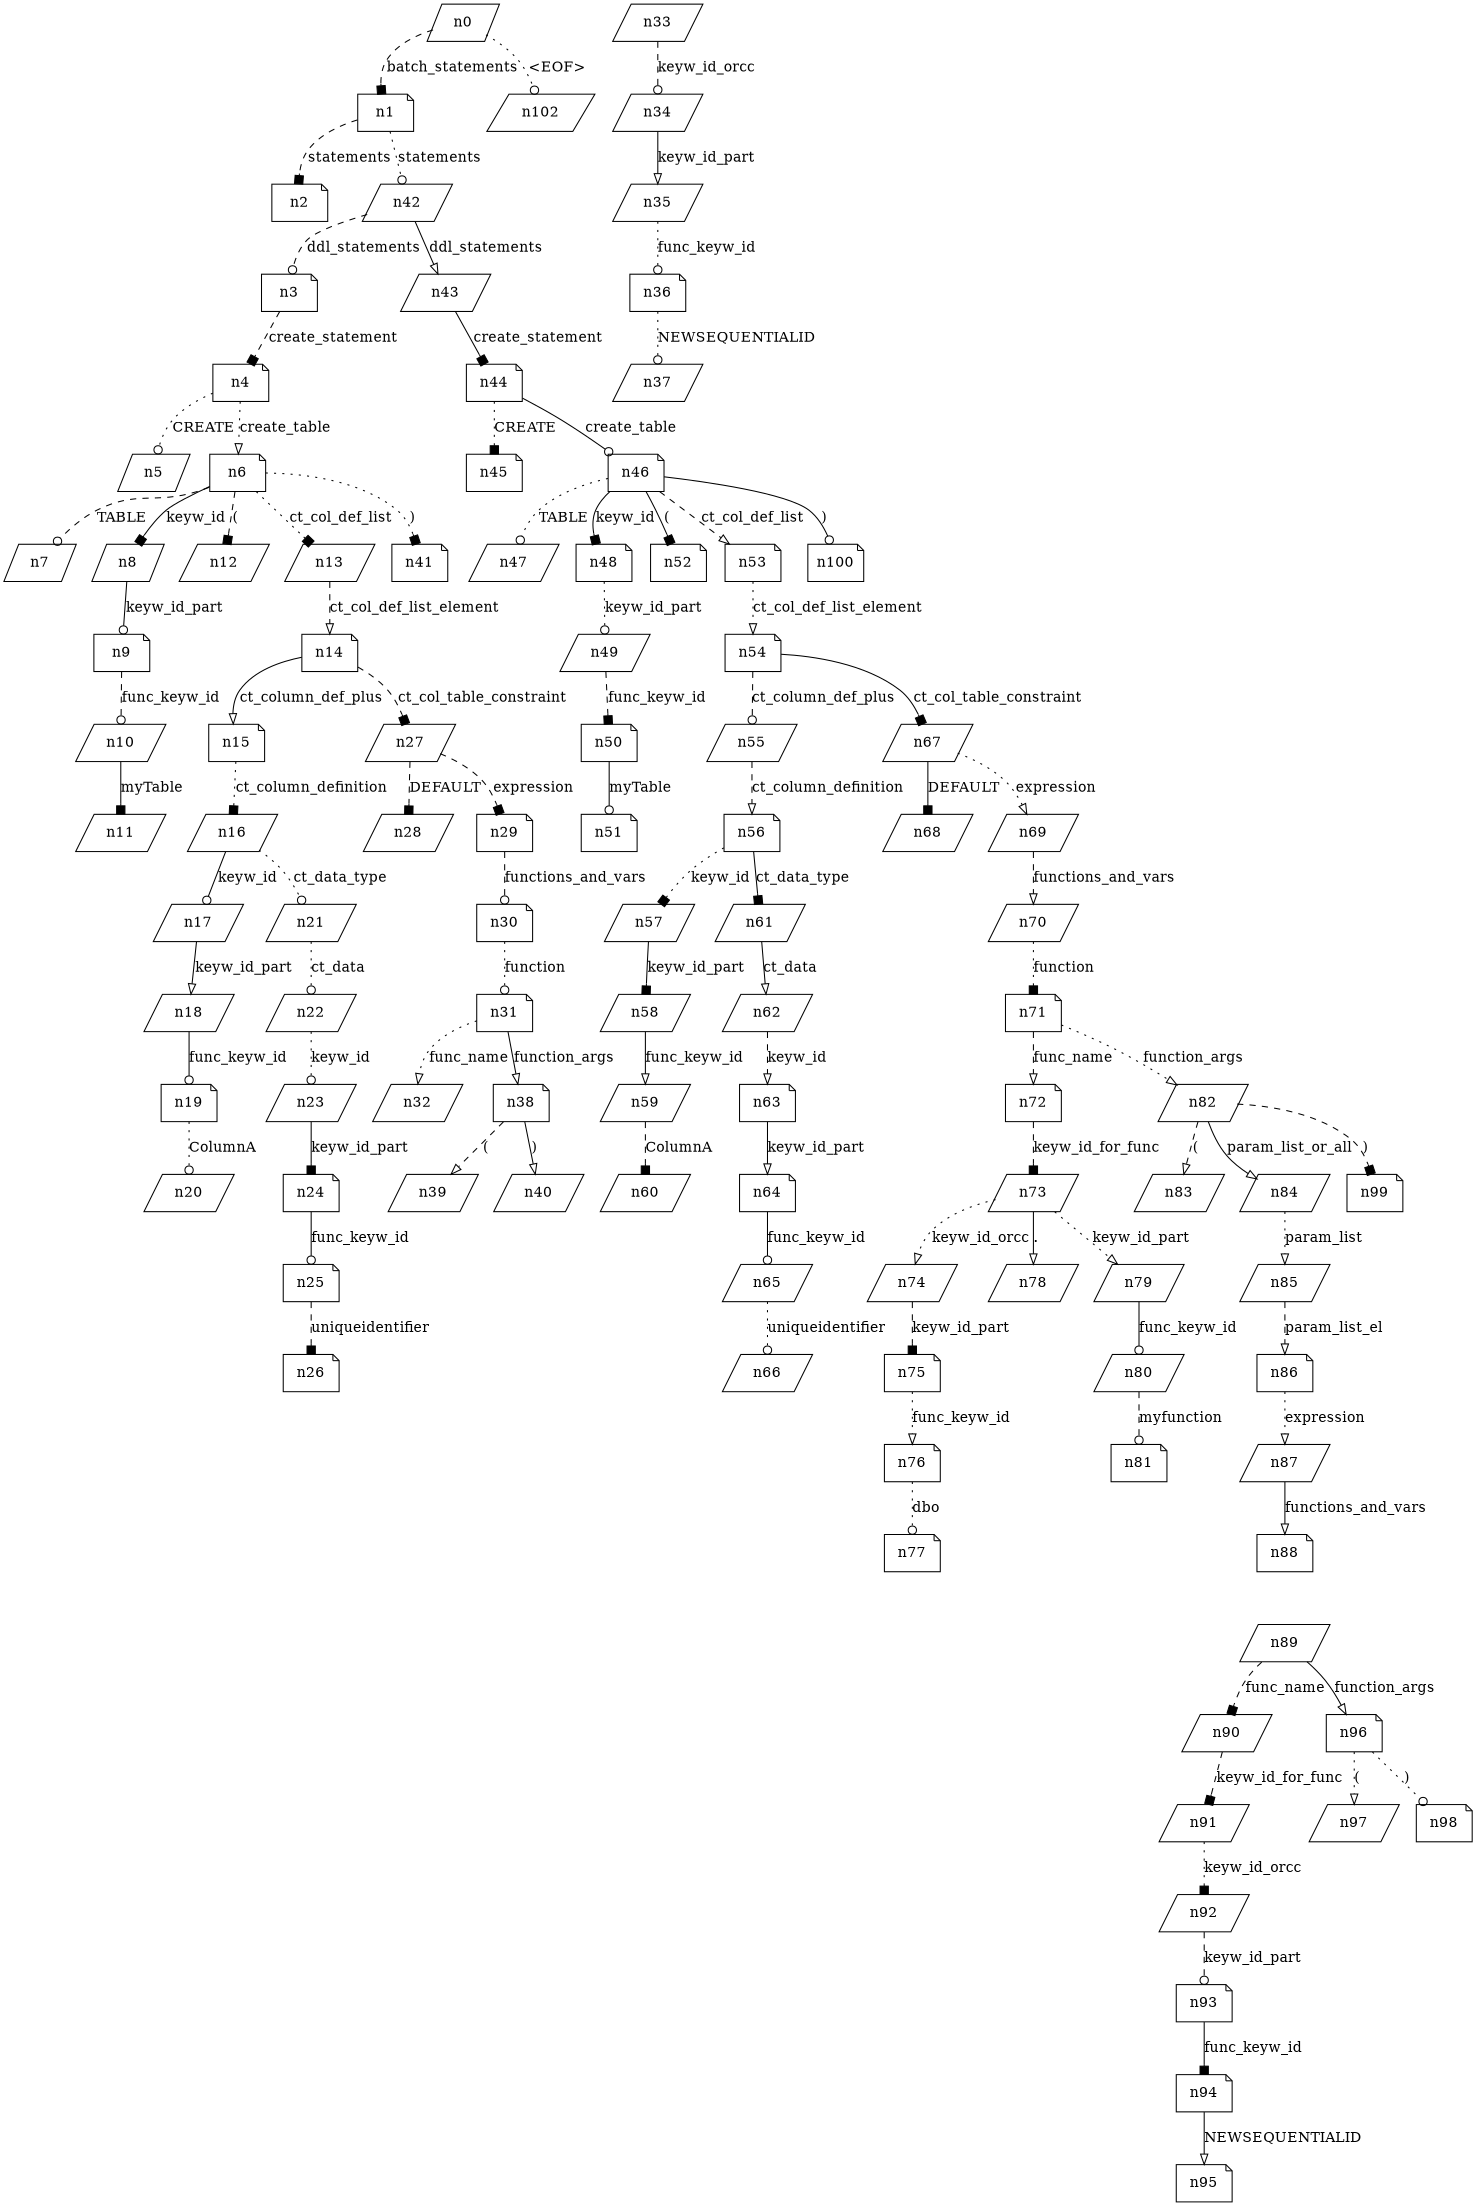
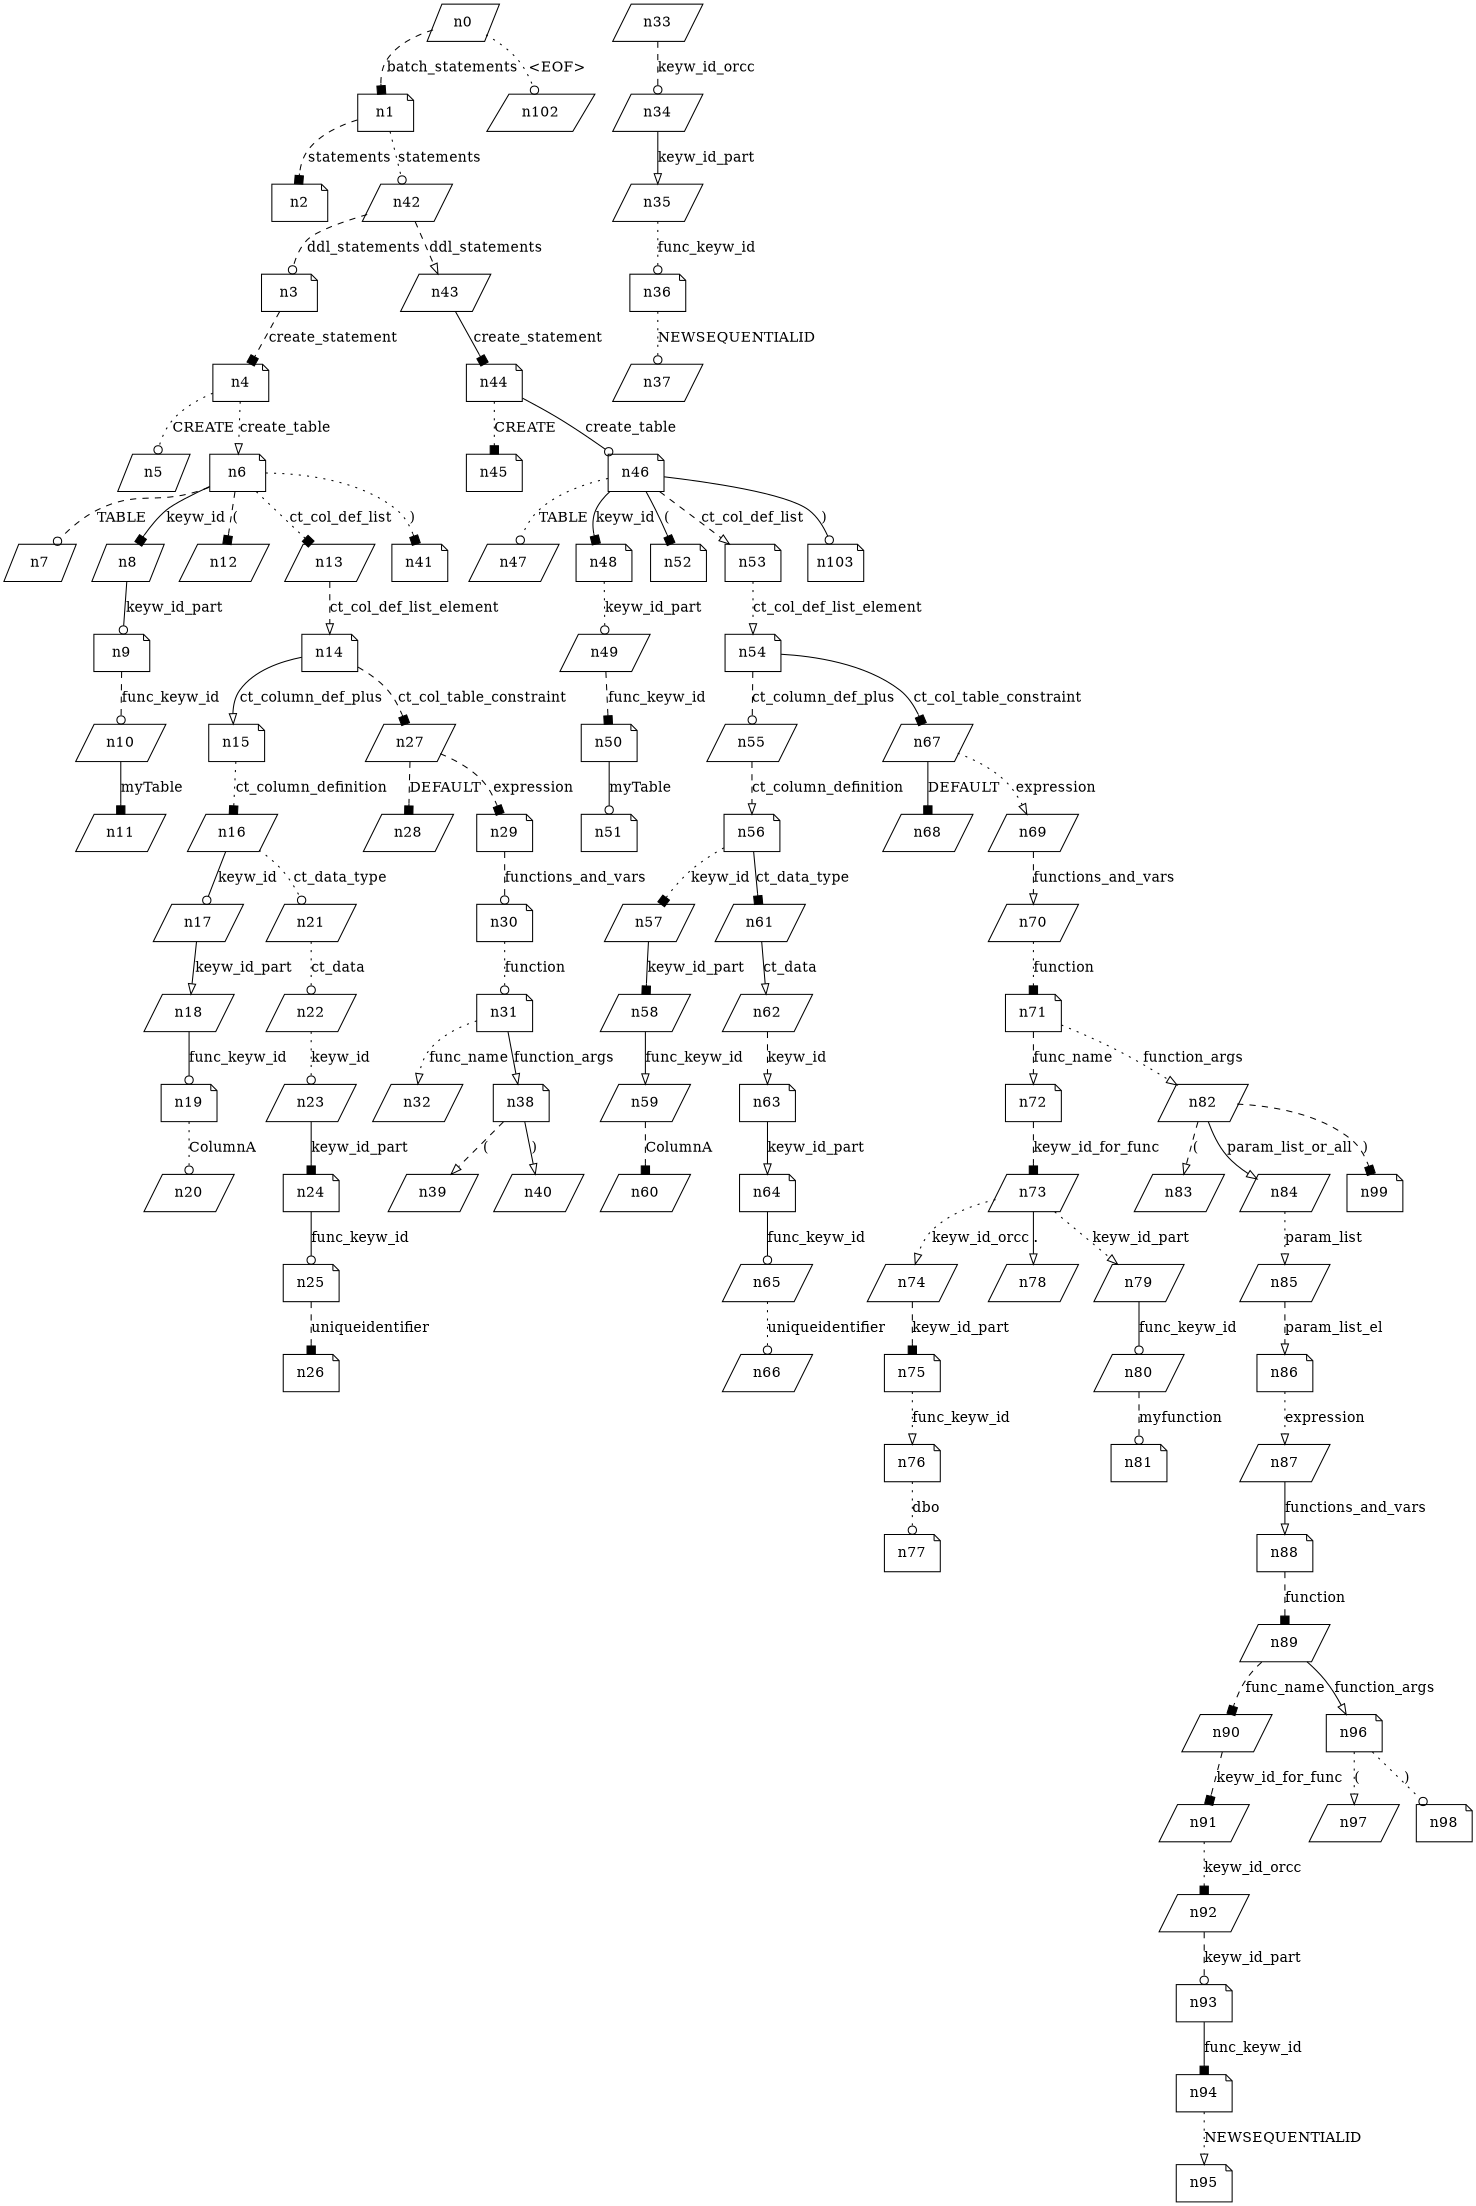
edge "n42" -> "n43": style solid -> dashed
node "n100": label "n100" -> "n103"
edge "n88" -> "n89": added, label "function"
edge "n94" -> "n95": style solid -> dotted
